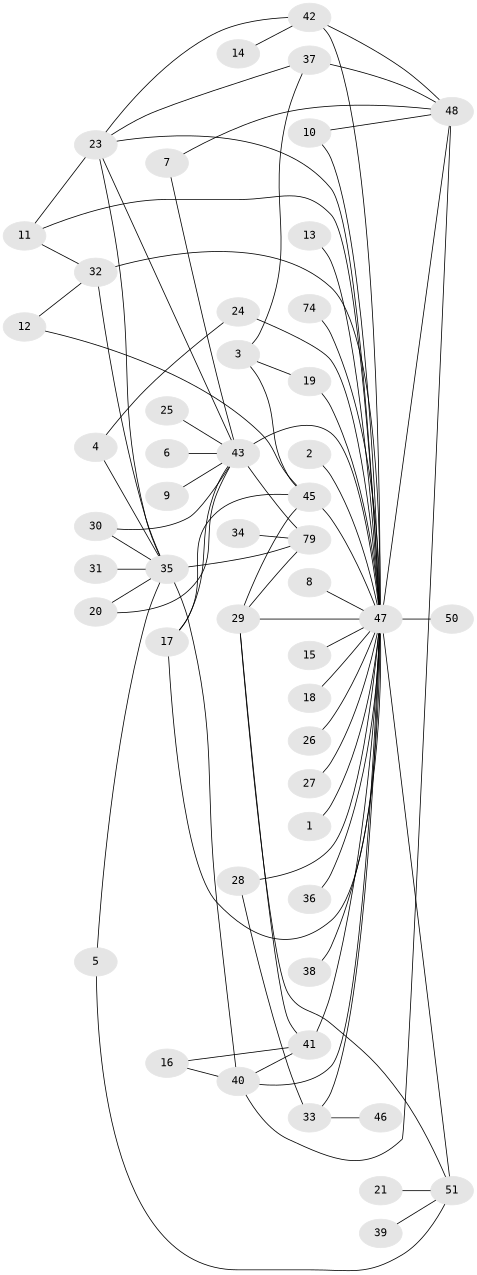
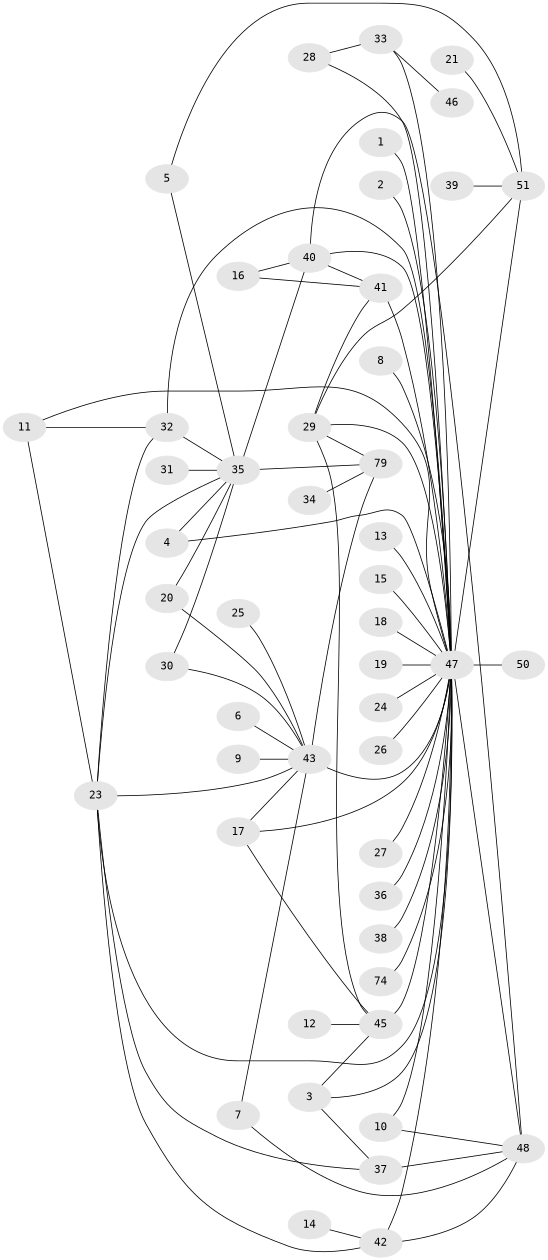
edge "32" -- "12": now "32" -- "23"
edge "3" -- "19": now "3" -- "47"
edge "24" -- "4": now "47" -- "4"
